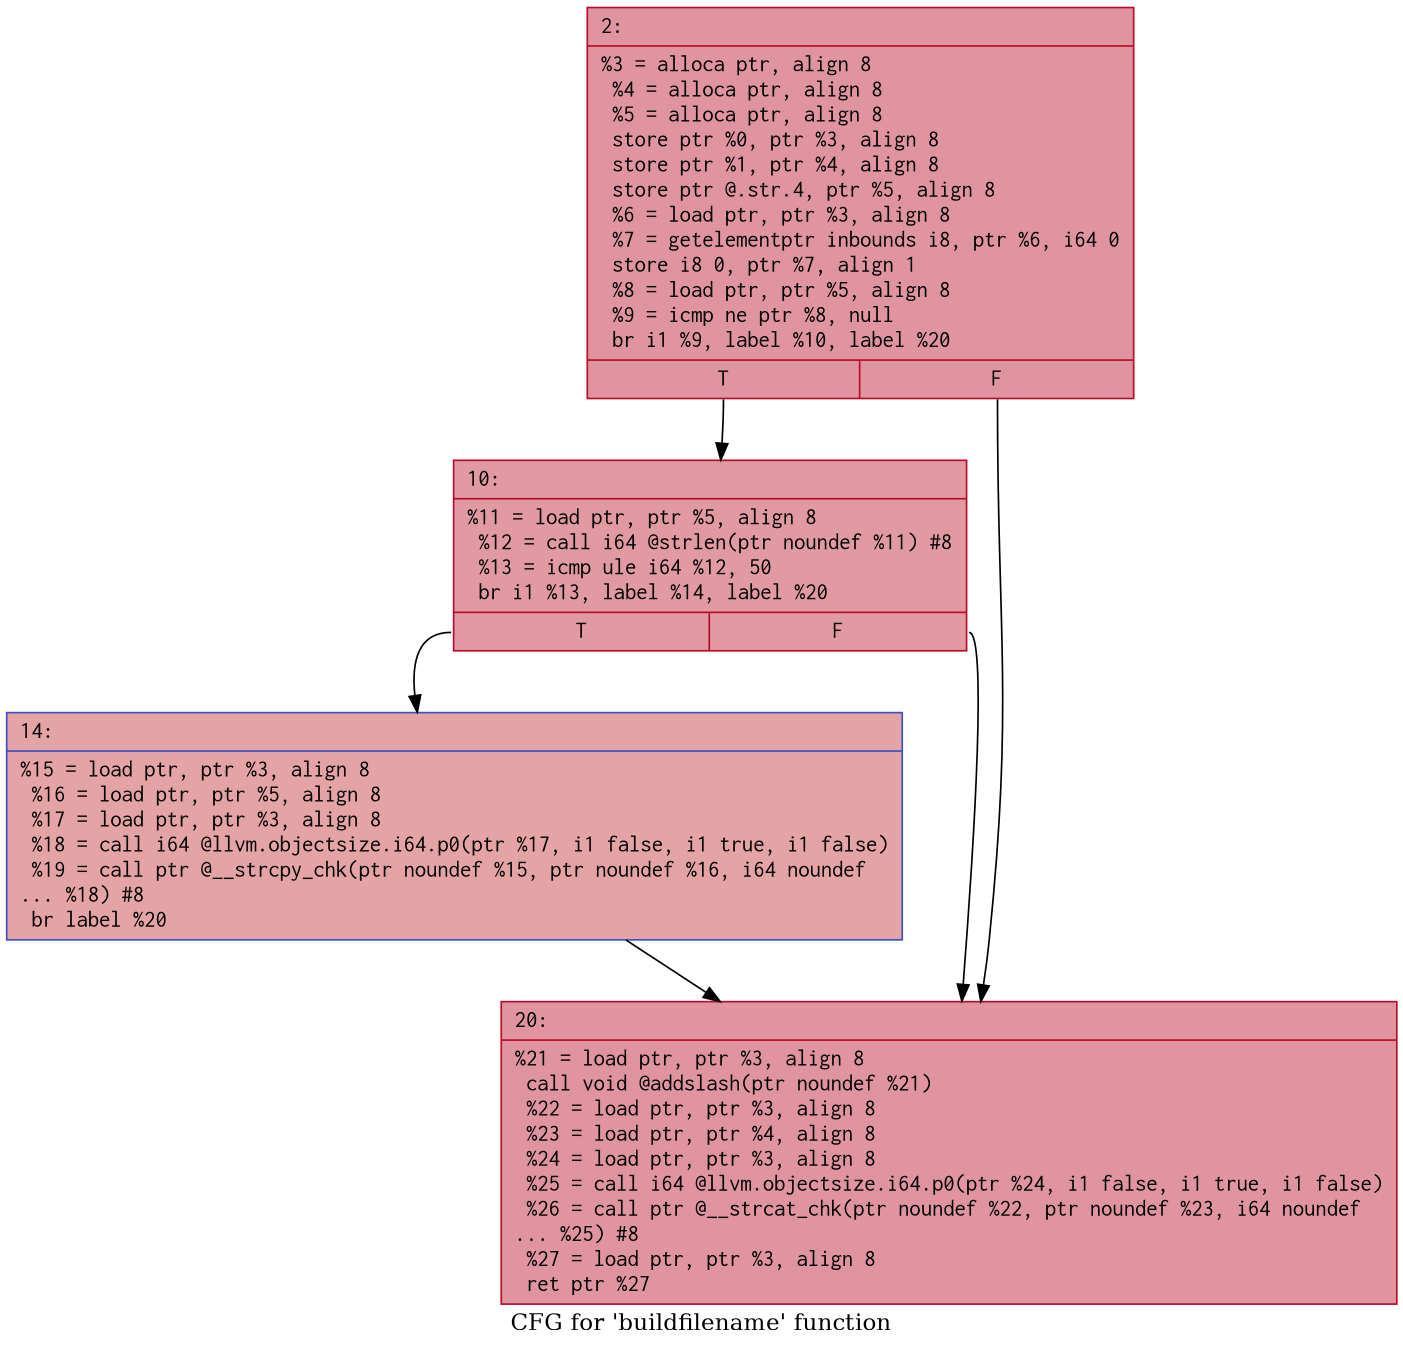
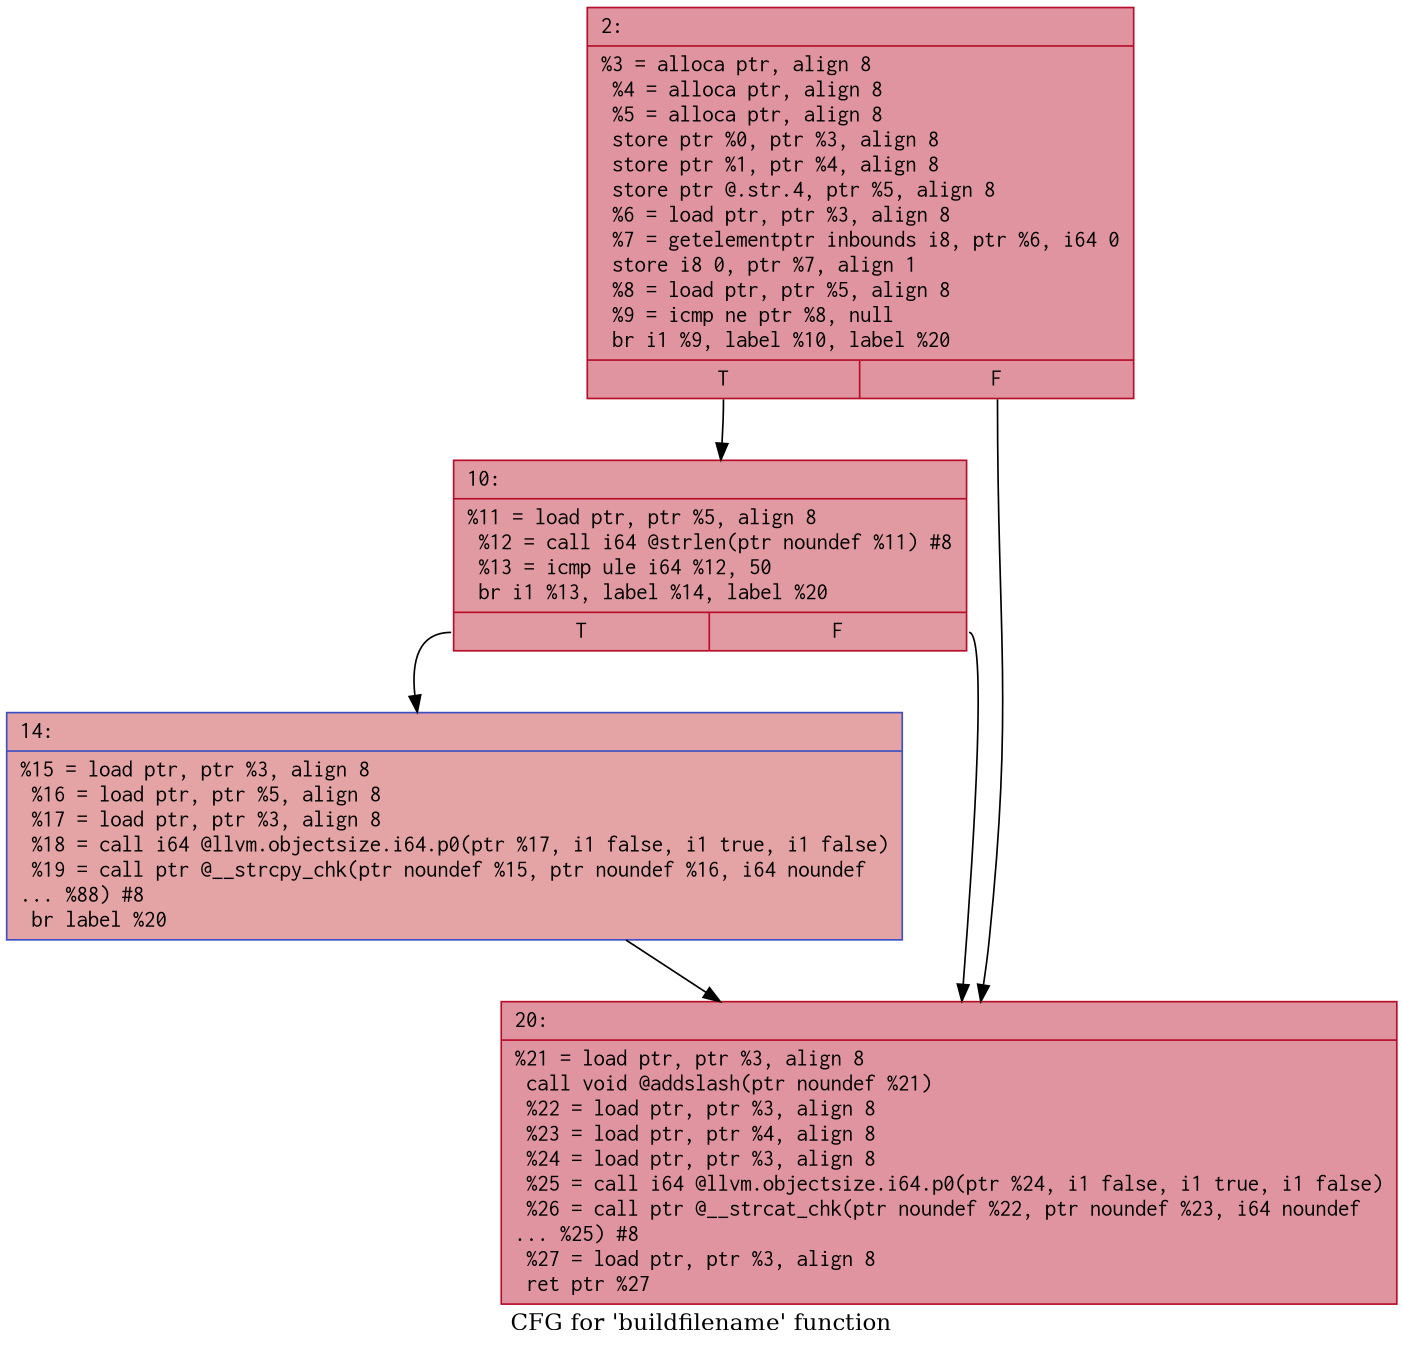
node "14:": text "... %18) #8" -> "... %88) #8"
